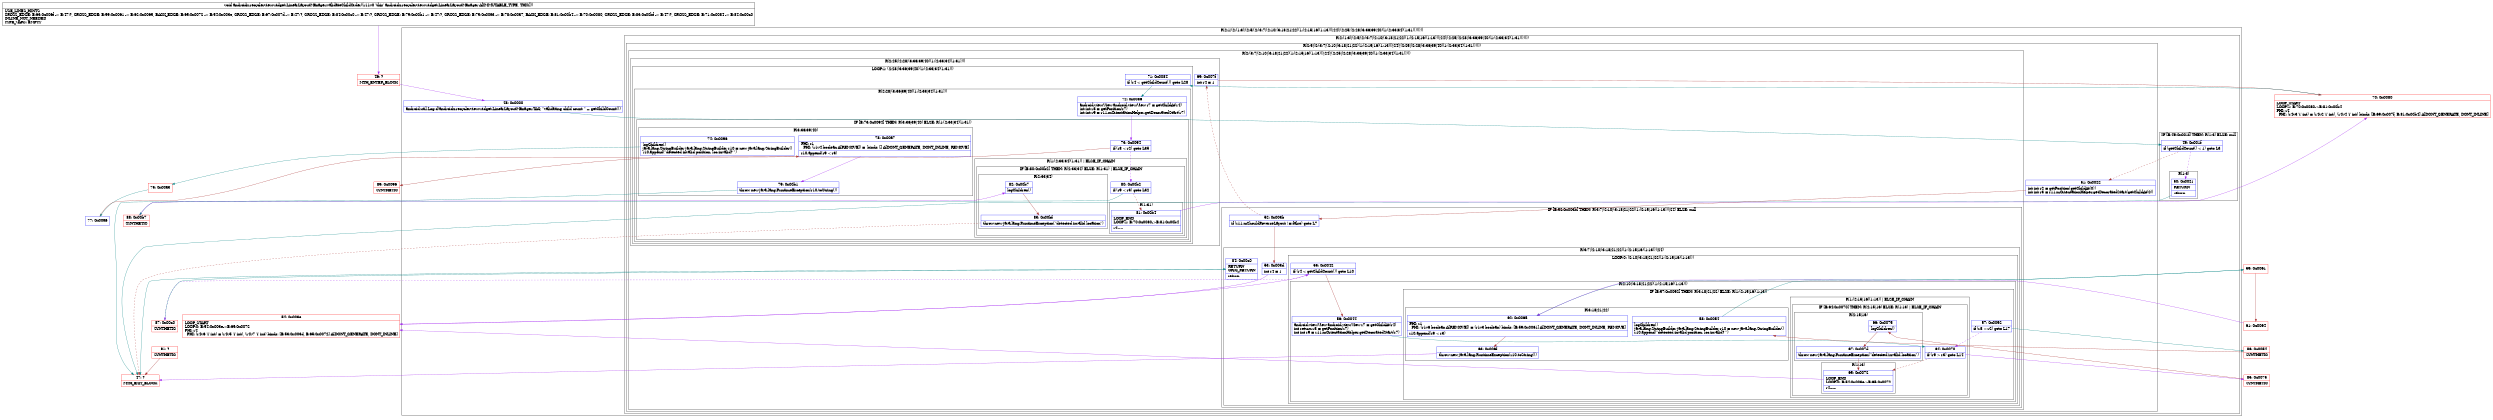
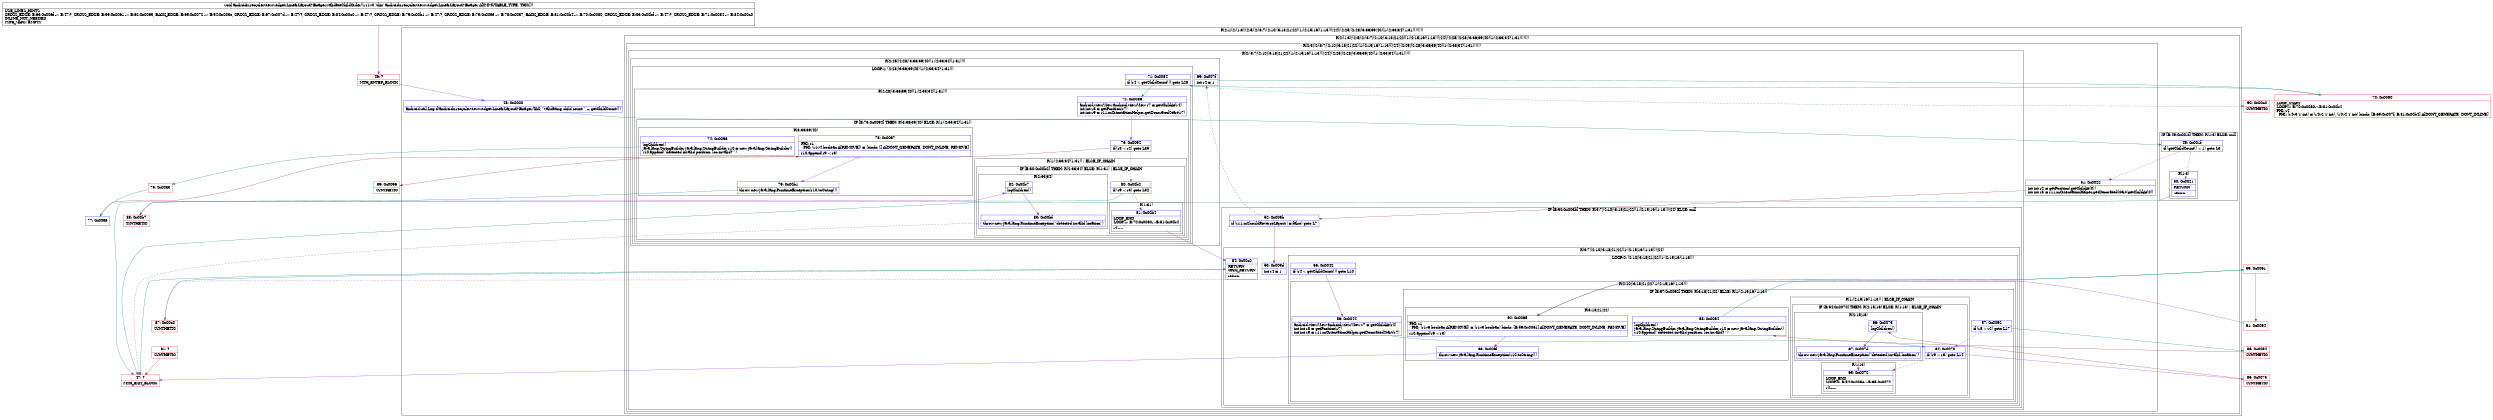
edge "69: 0x007f" -> "70: 0x0080": color brown -> teal
node "90: 0x00c0": added
edge "81: 0x00b4" -> "70: 0x0080": now "81: 0x00b4" -> "84: 0x00c0"
node "54: 0x003e": removed
node "56: 0x0044": text "int return r8 = getPosition(r7)" -> "int int r8 = getPosition(r7)"
